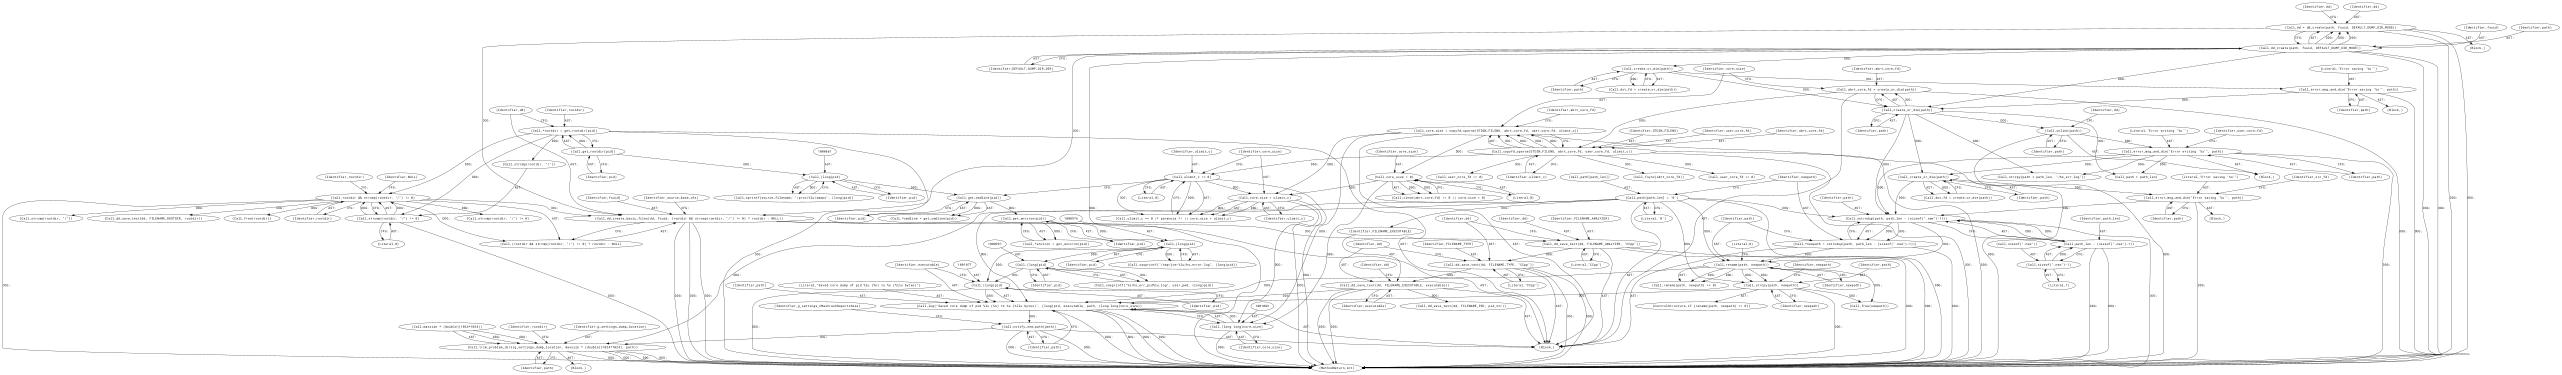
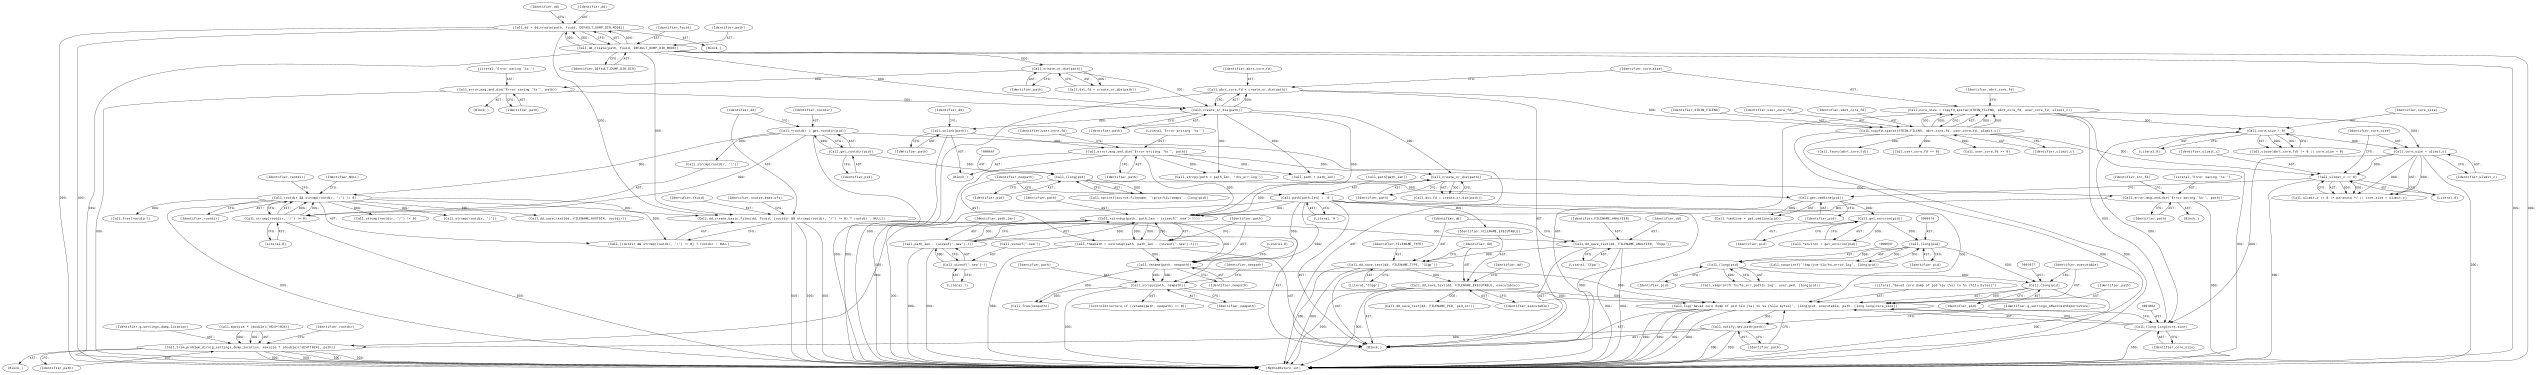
edge "(Call,ulimit_c == 0)" -> "(Call,core_size > ulimit_c)": reversed
node "(Call,rename(path, newpath) == 0)": removed
